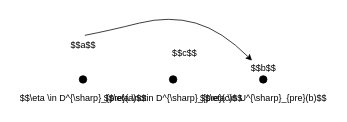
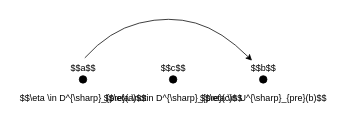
node "$$a$$": moved (83, 45) -> (83, 68)
node "$$c$$": moved (184, 53) -> (173, 68)
